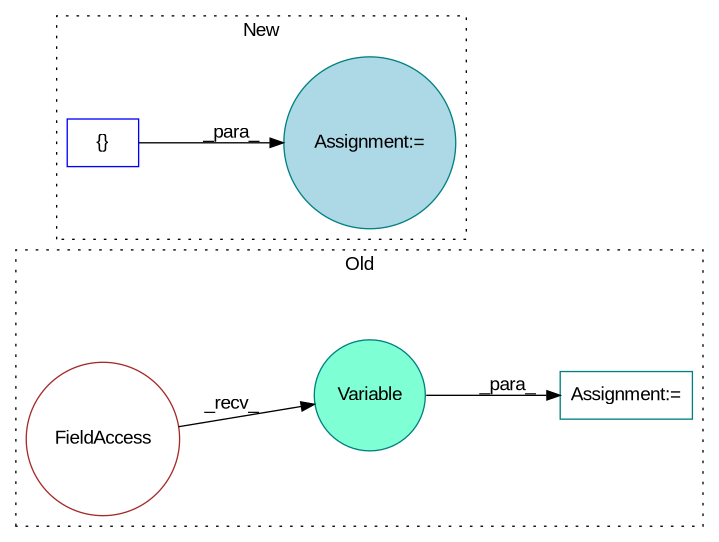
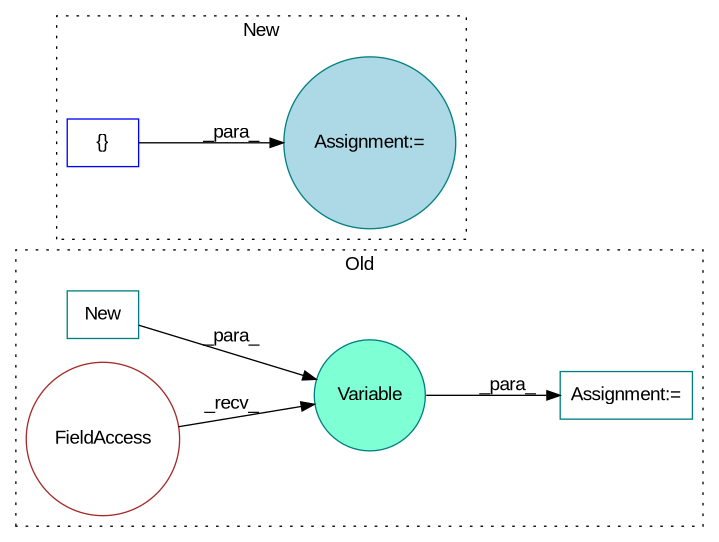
node "New": added
